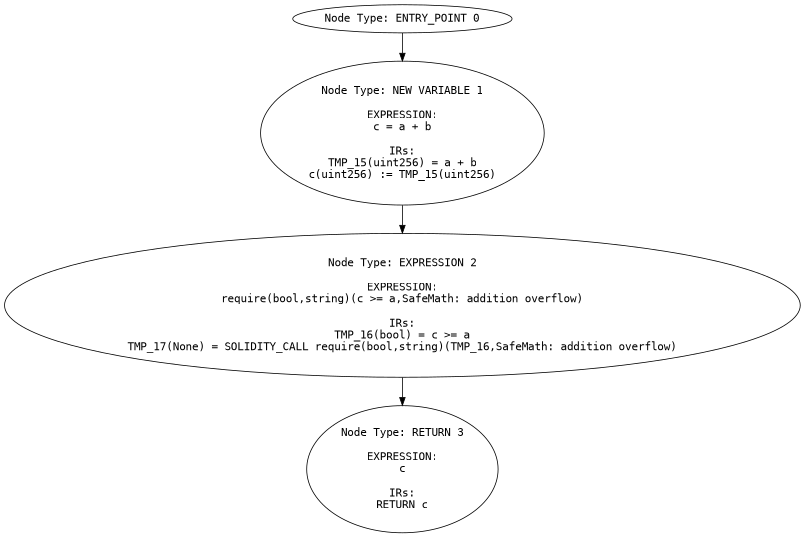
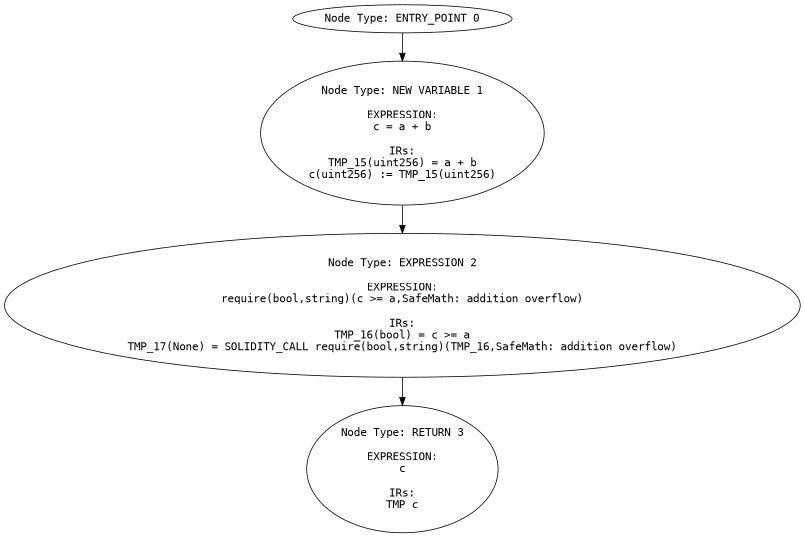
node "Node Type: RETURN 3 EXPRESSION: c IRs: RETURN c": label "Node Type: RETURN 3 EXPRESSION: c IRs: RETURN c" -> "Node Type: RETURN 3 EXPRESSION: c IRs: TMP c"
